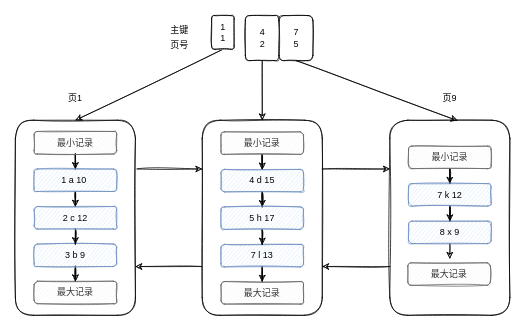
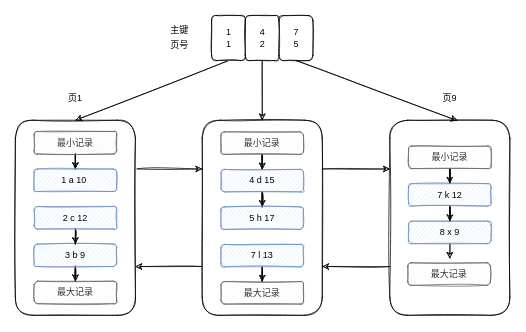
node "1 1": size 23x34 -> 34x45
edge "1 a 10" -> "2 c 12": removed
edge "5 h 17" -> "7 l 13": removed
